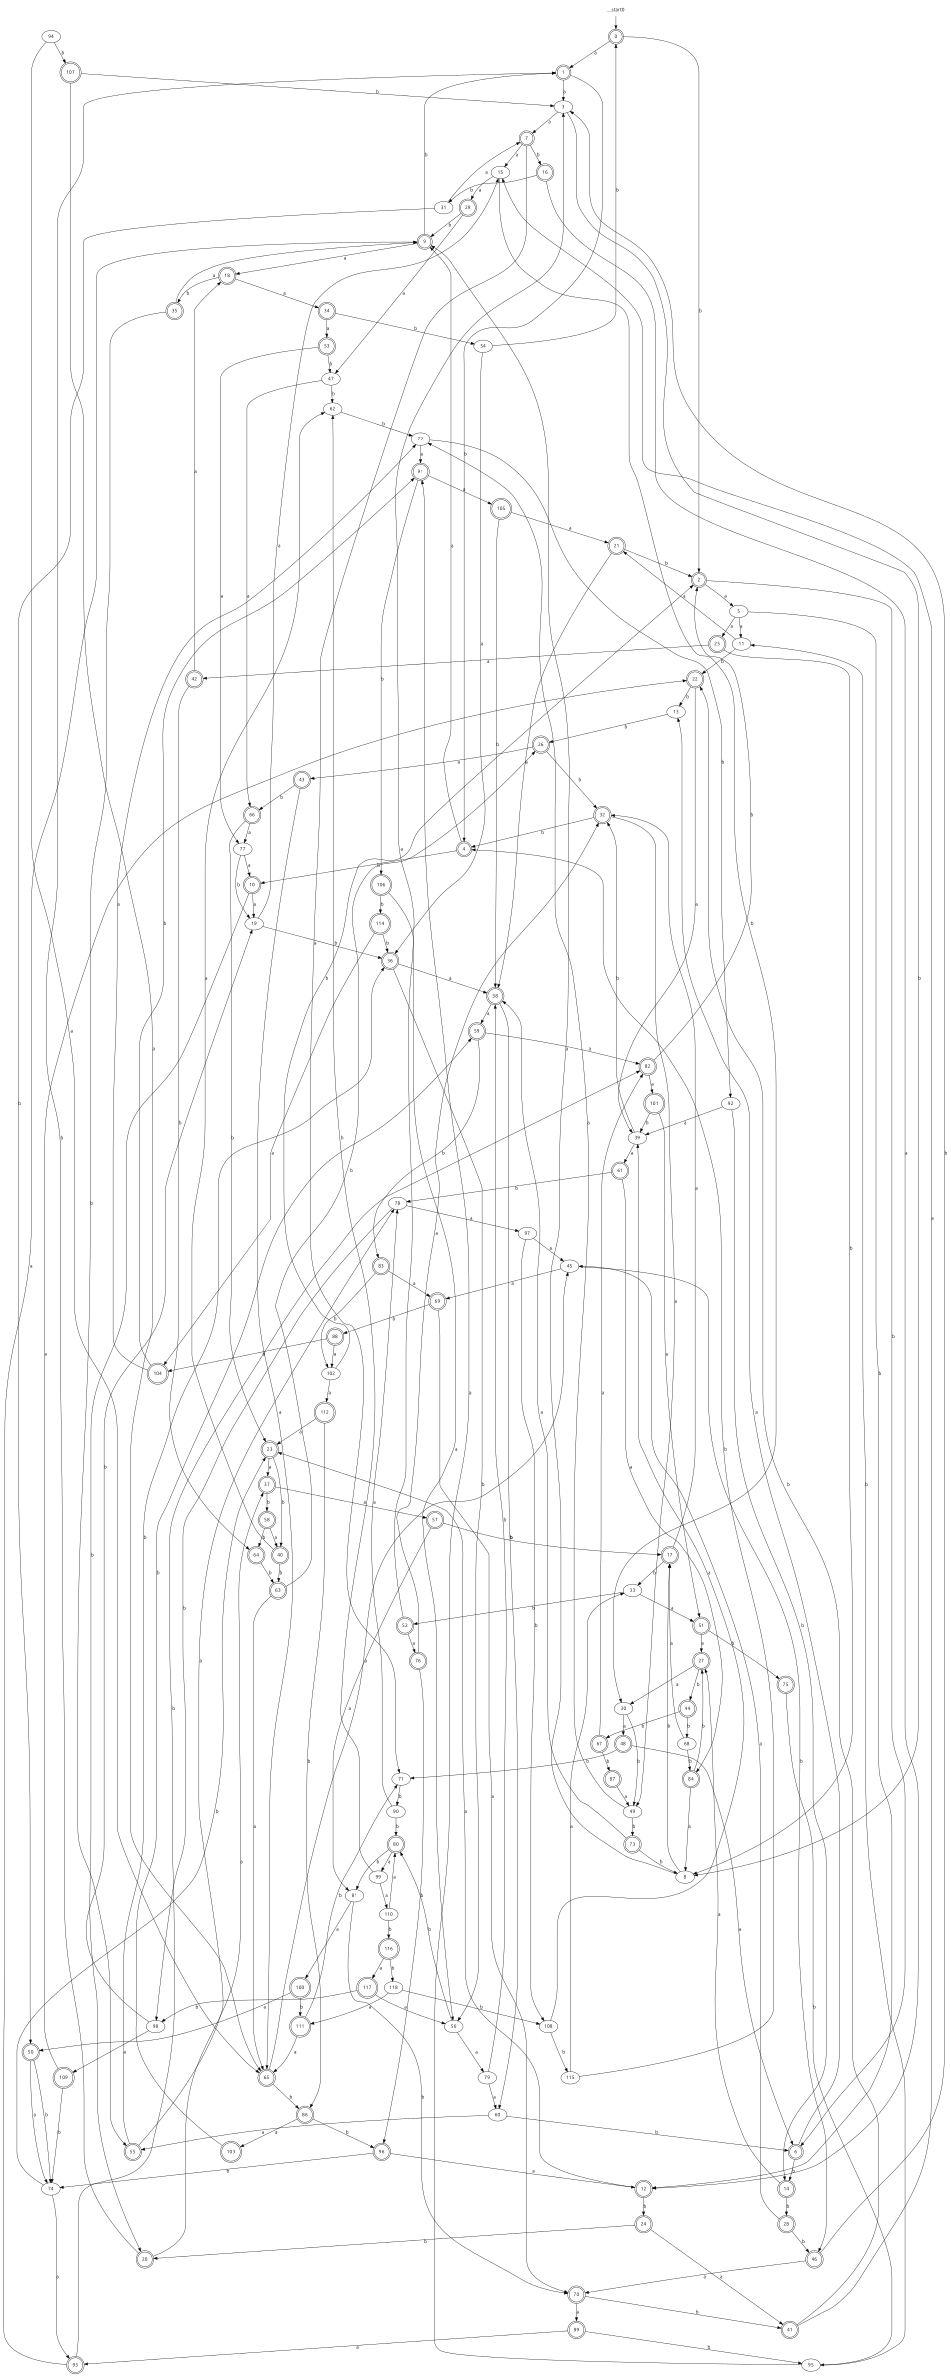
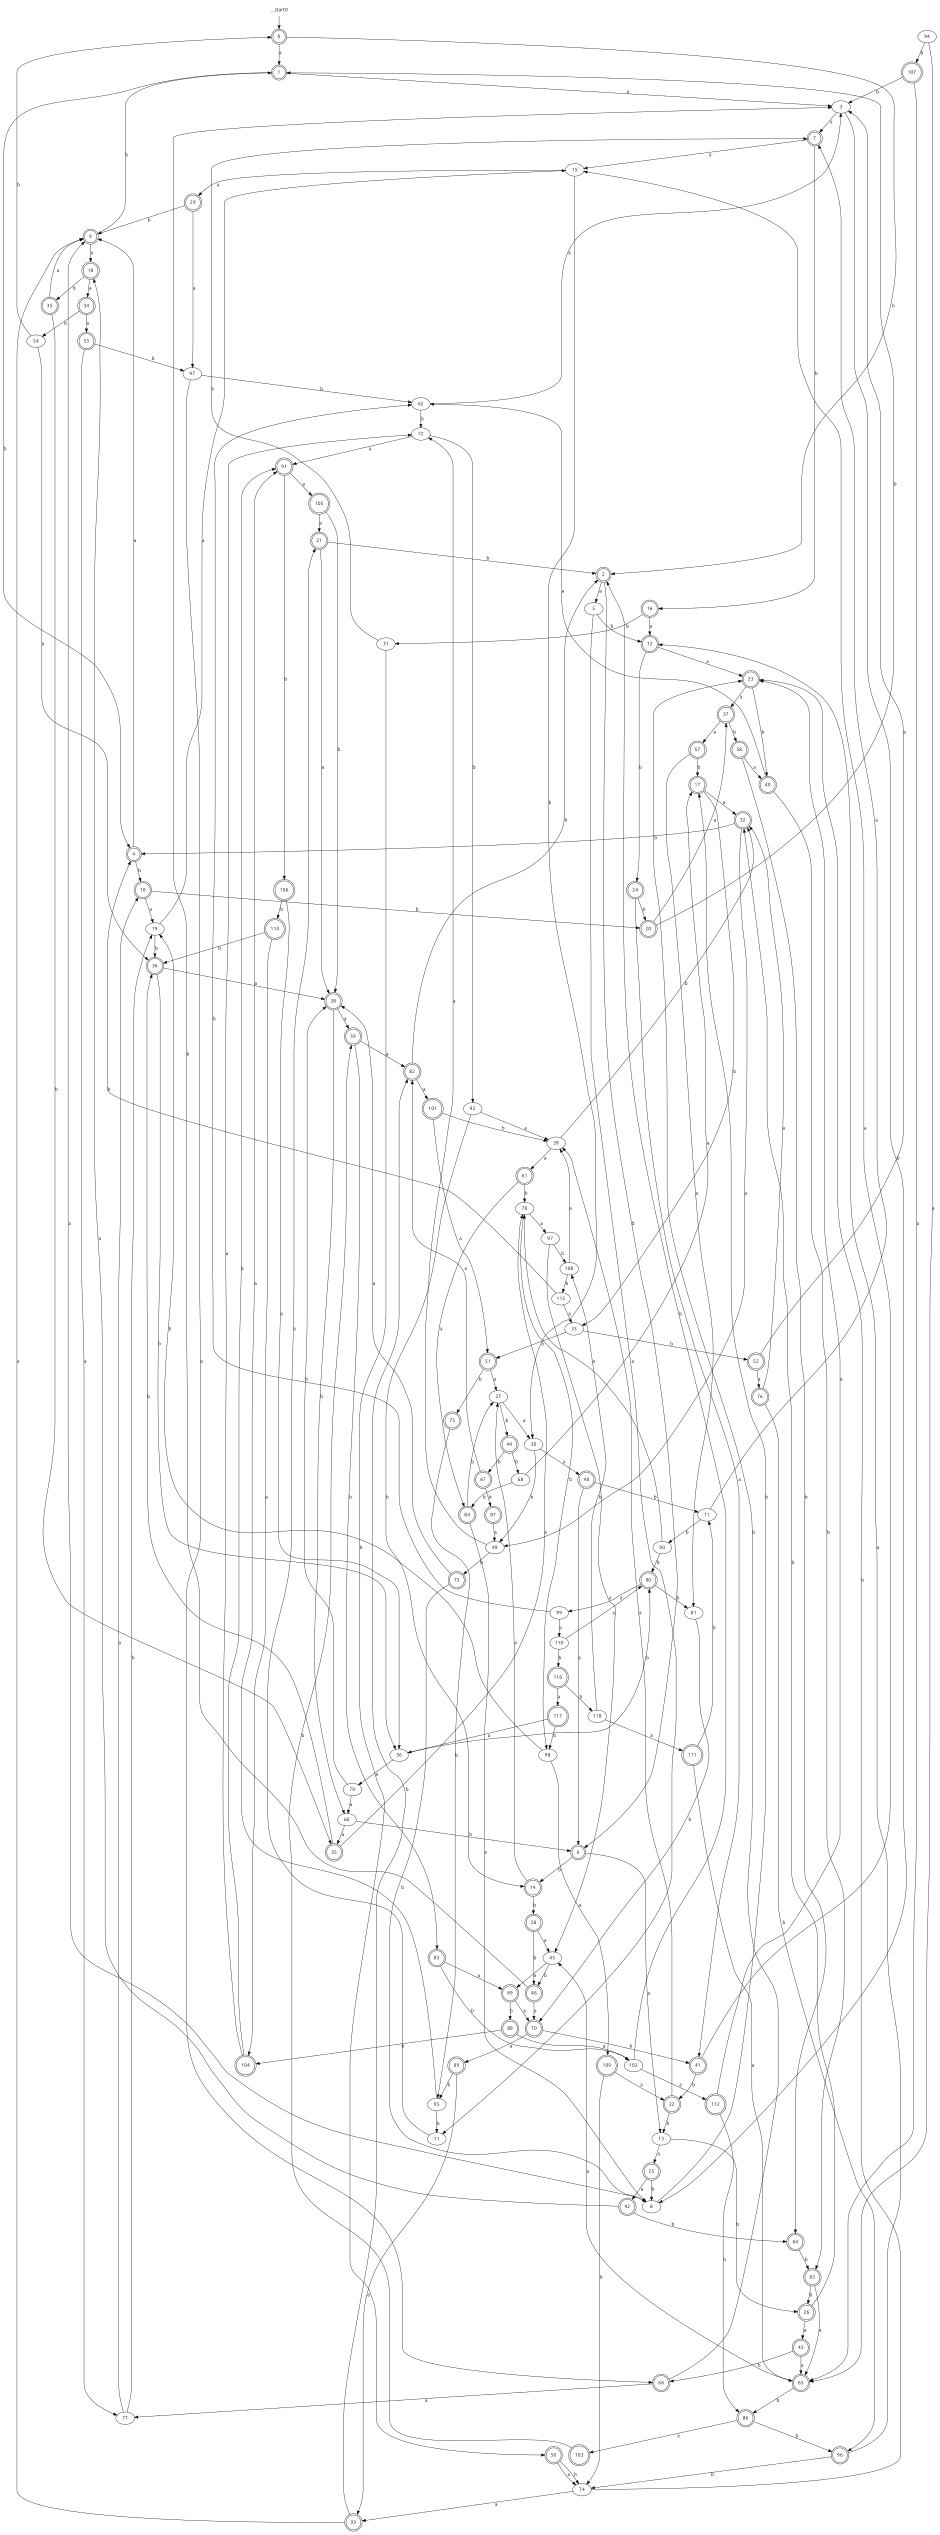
edge "62" -> "3": added, label "a"
edge "5" -> "25": now "13" -> "25"
edge "11" -> "22": removed, label "b"
edge "7" -> "71": reversed
node "27": shape doublecircle -> ellipse
node "100": removed
